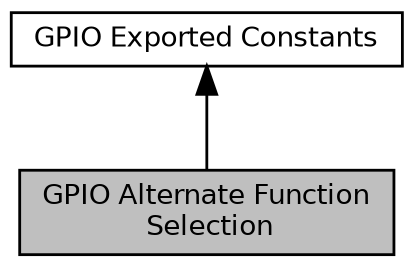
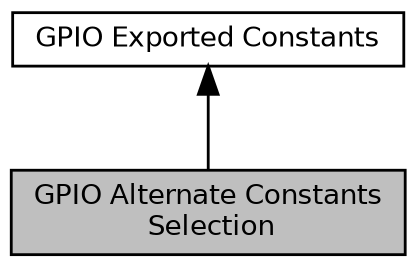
node "GPIO Alternate Function Selection": label "GPIO Alternate Function Selection" -> "GPIO Alternate Constants Selection"
